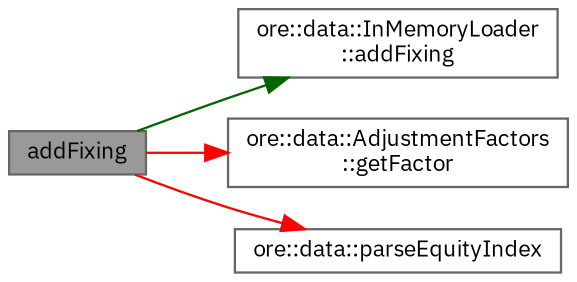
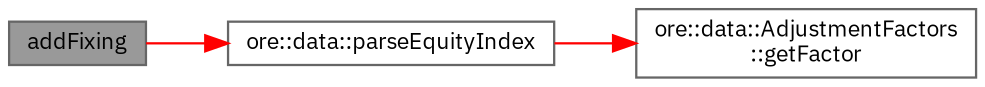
node "ore::data::InMemoryLoader ::addFixing": removed
edge "addFixing" -> "ore::data::AdjustmentFactors ::getFactor": now "ore::data::parseEquityIndex" -> "ore::data::AdjustmentFactors ::getFactor"
